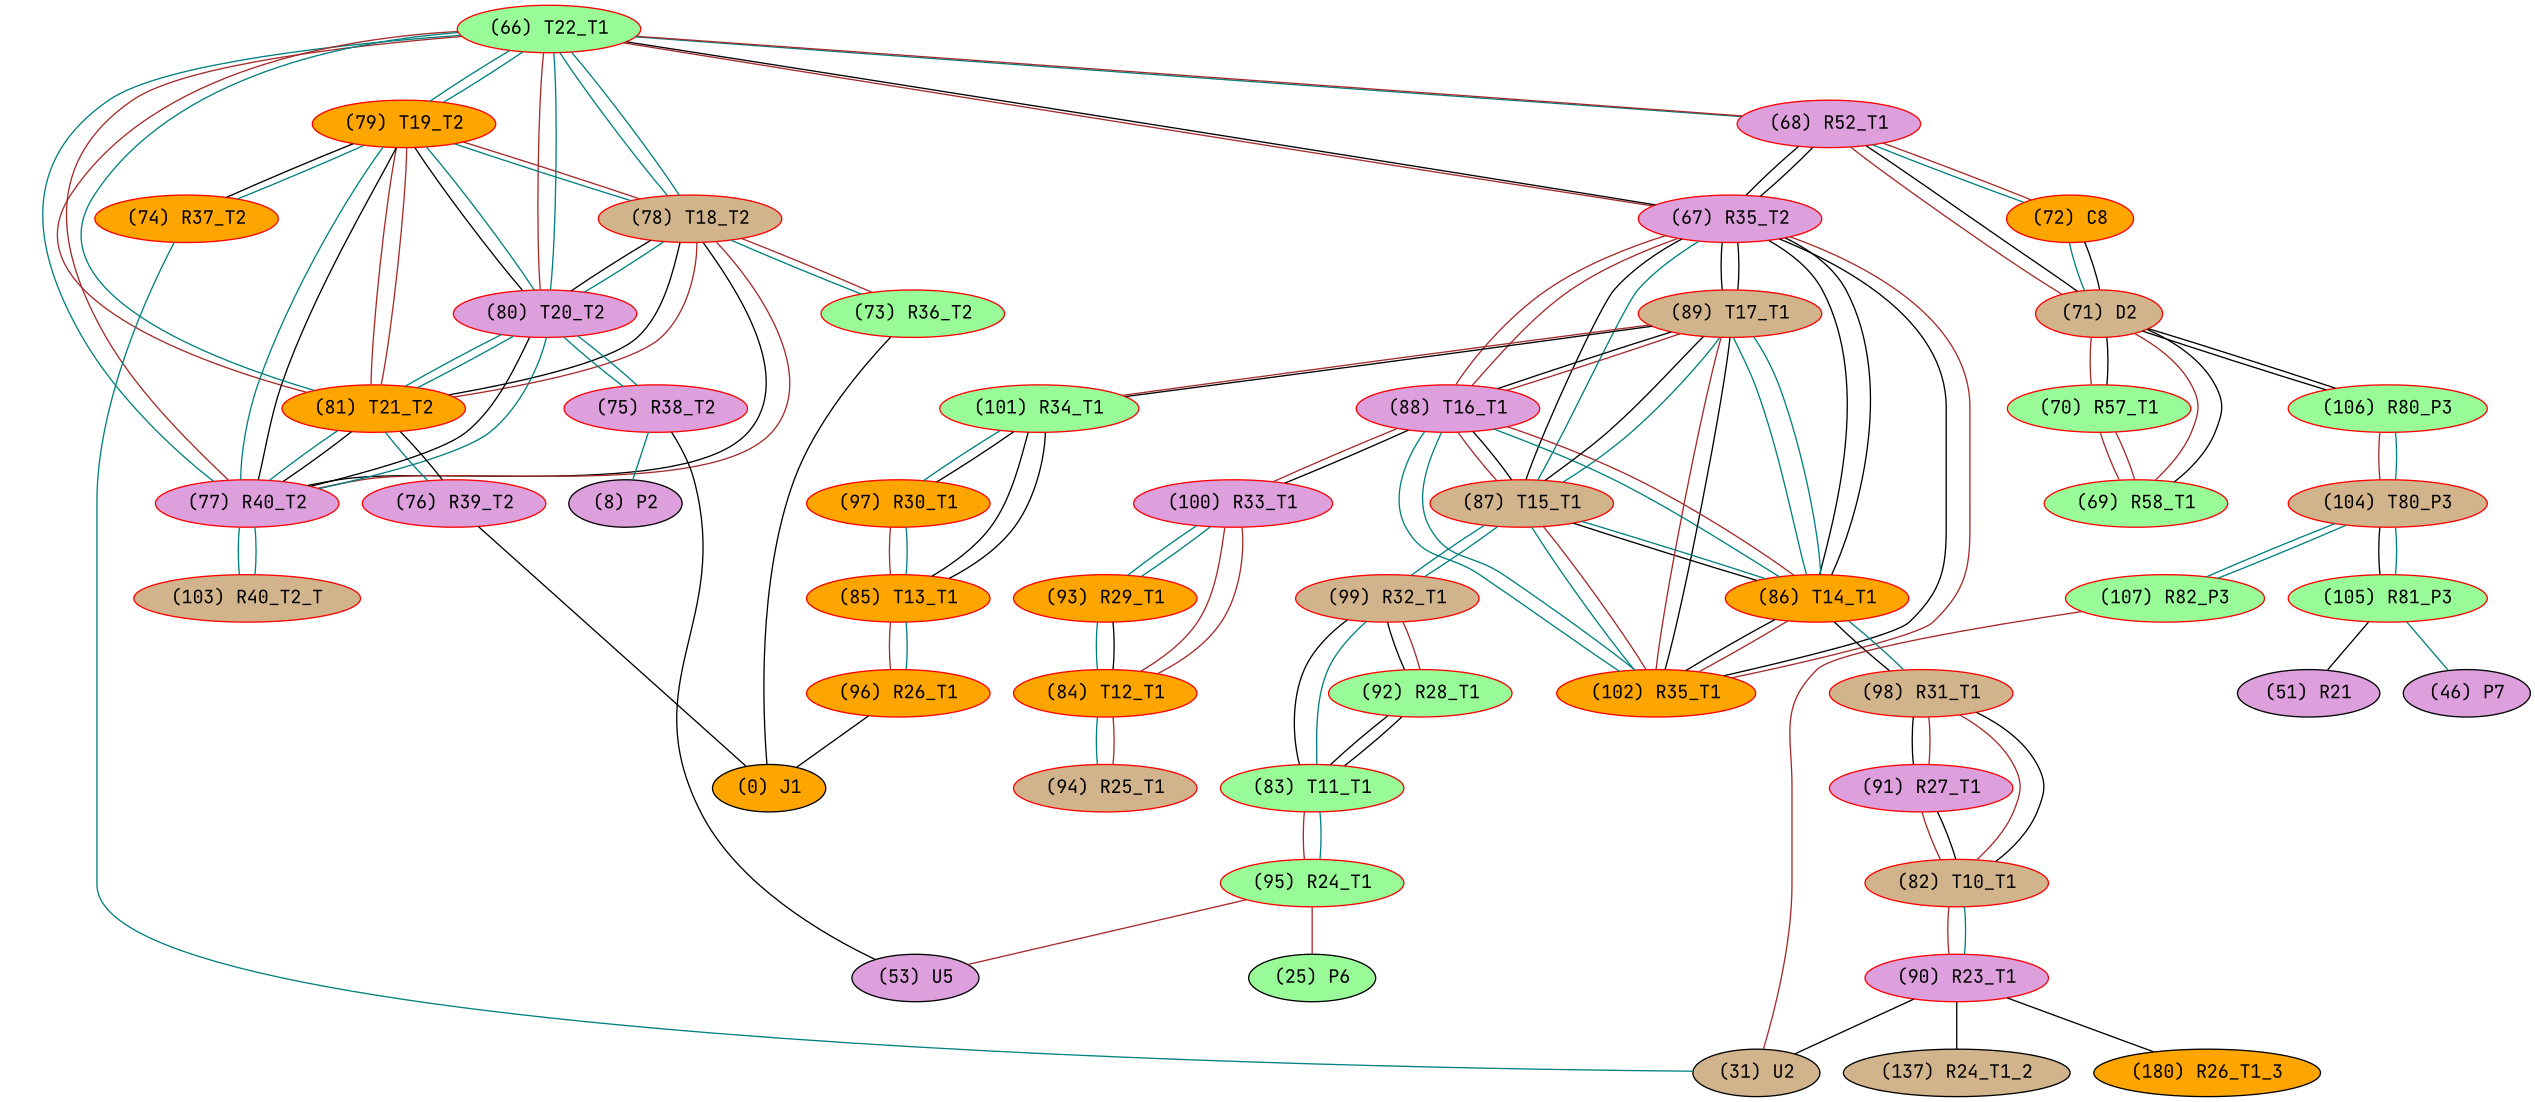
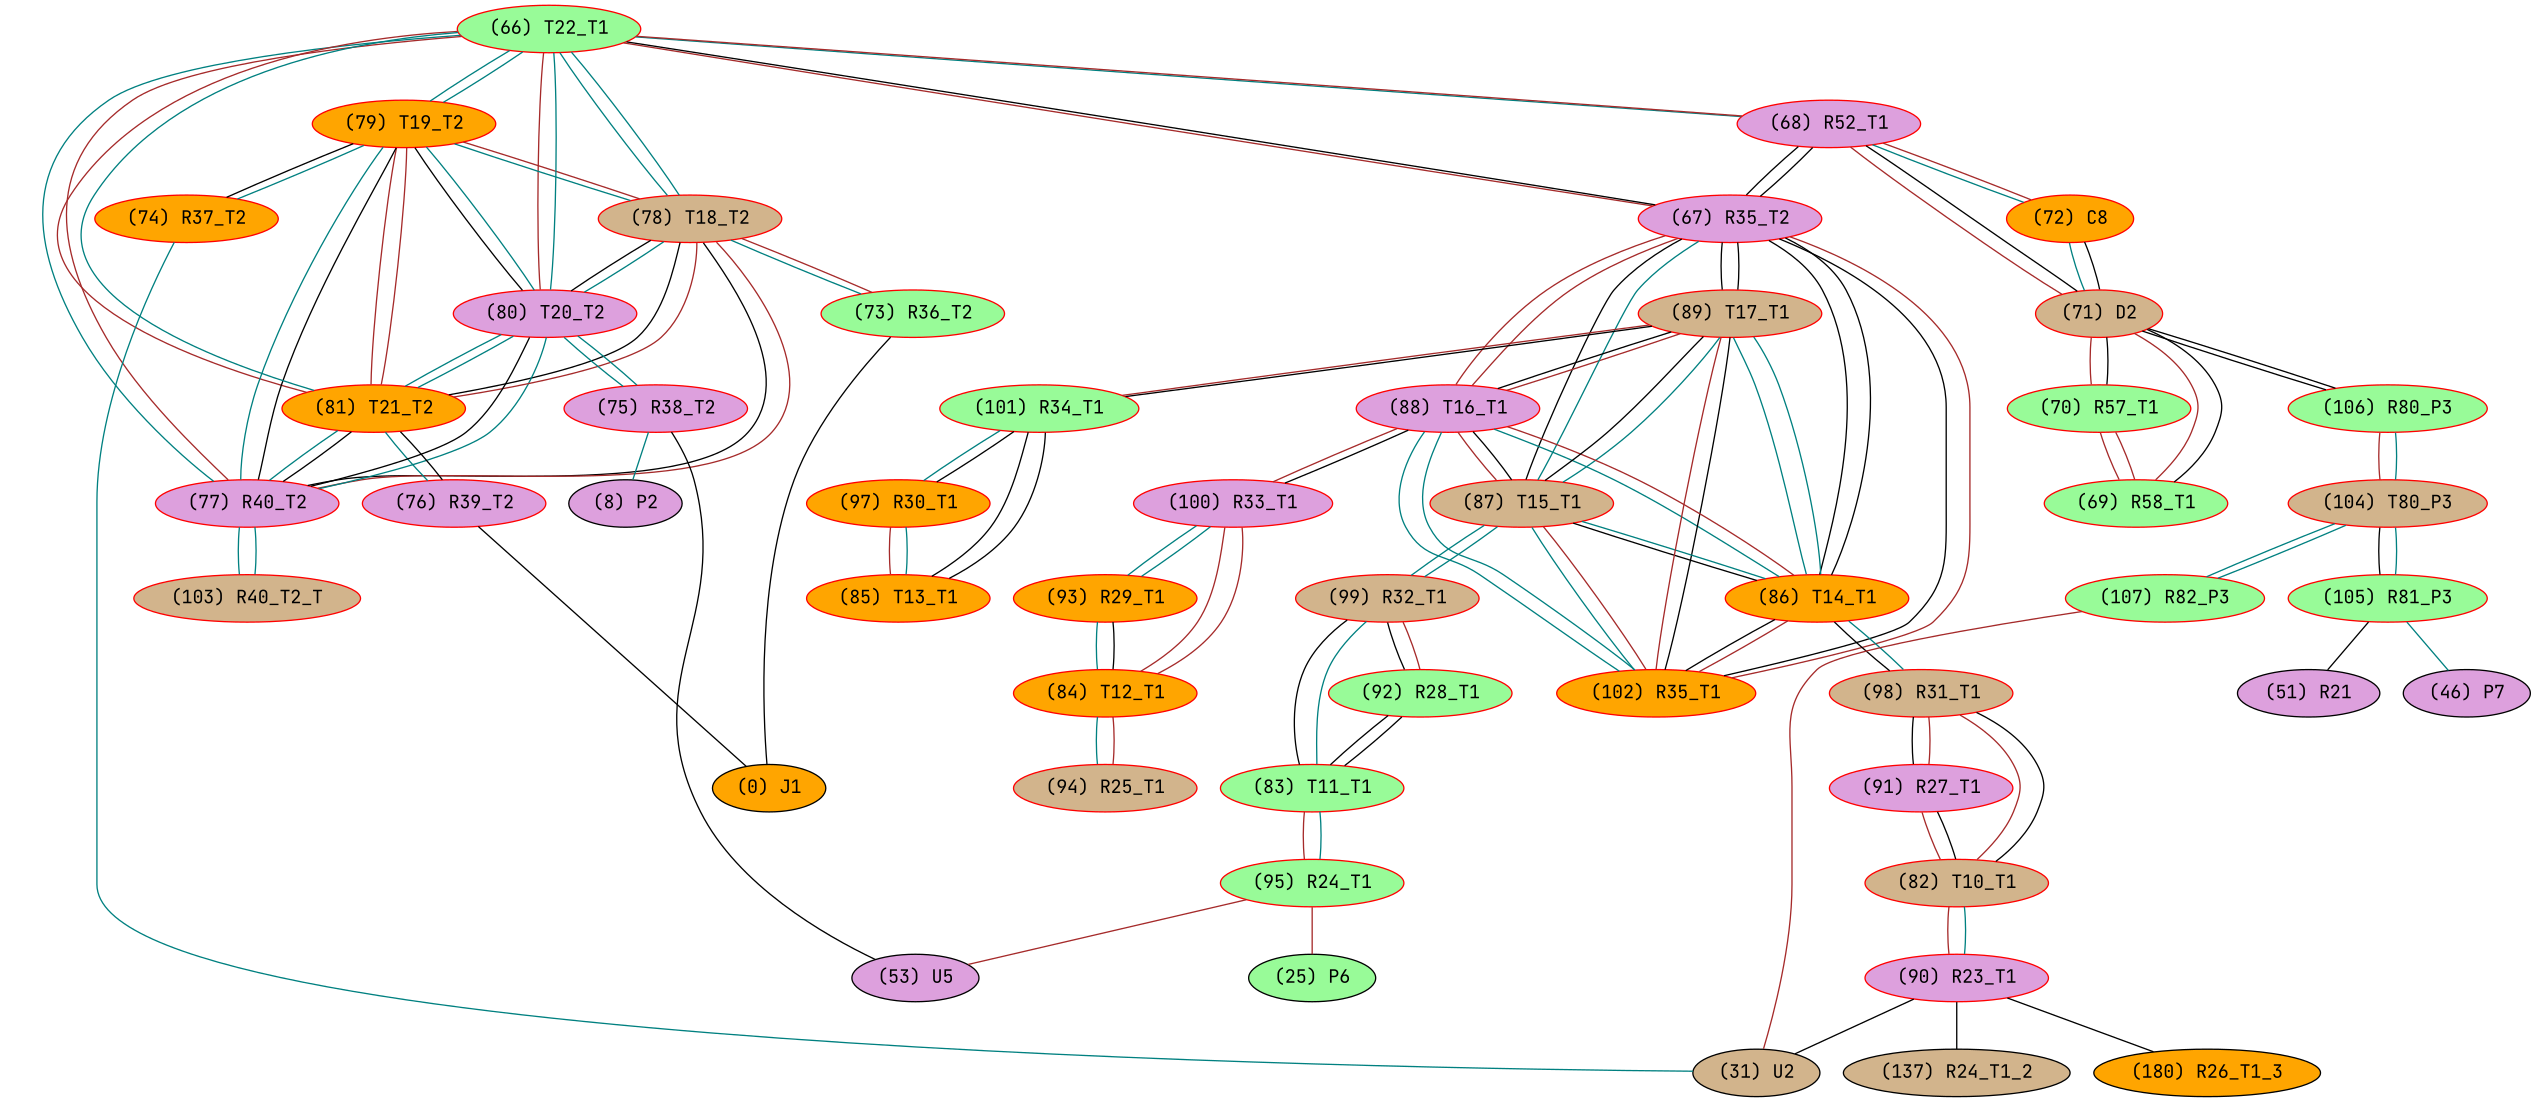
node "(96) R26_T1": removed
